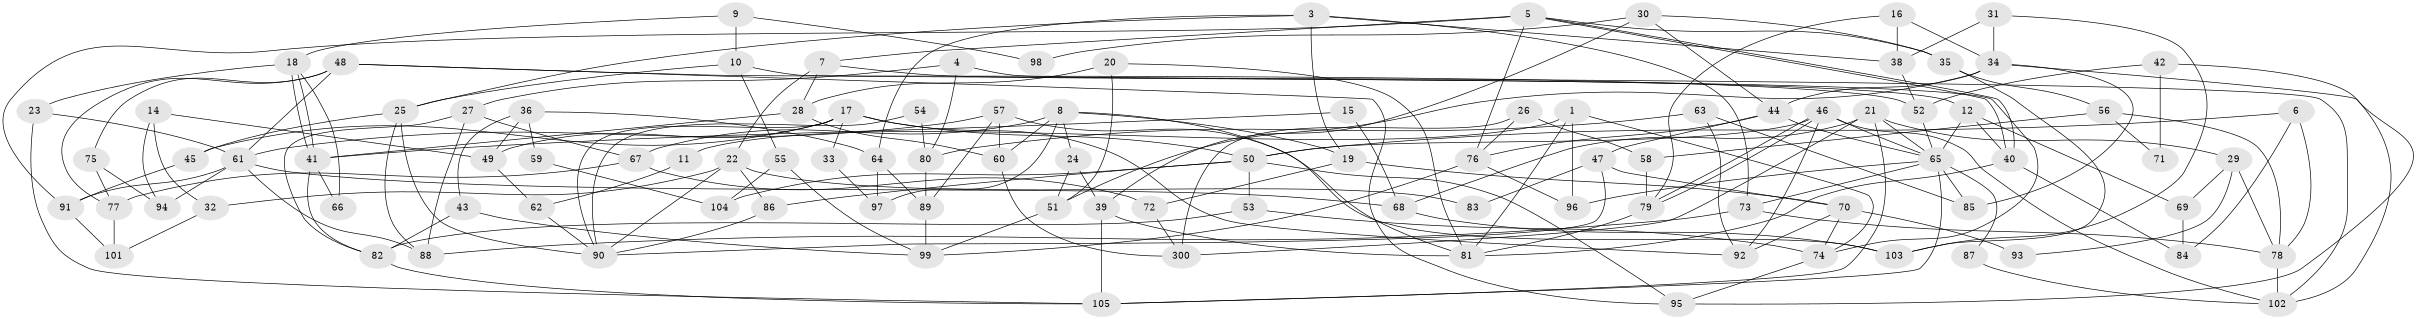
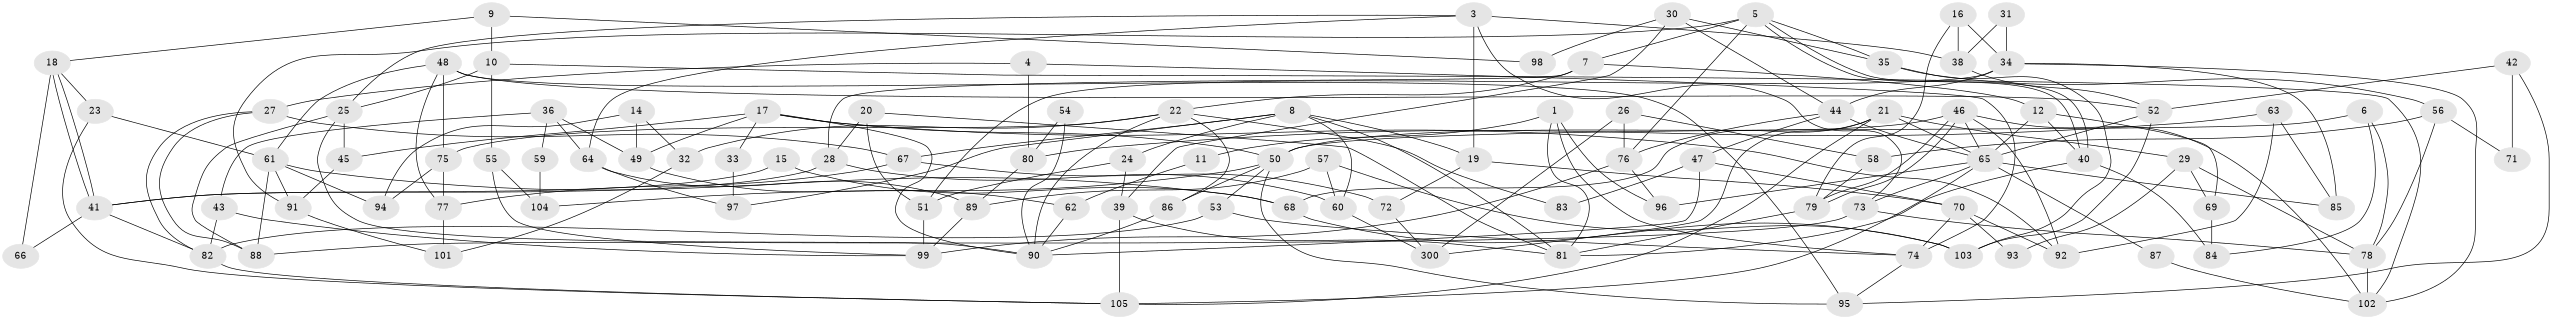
edge "22" -- "75": added
edge "57" -- "61": removed
edge "31" -- "103": now "52" -- "103"
